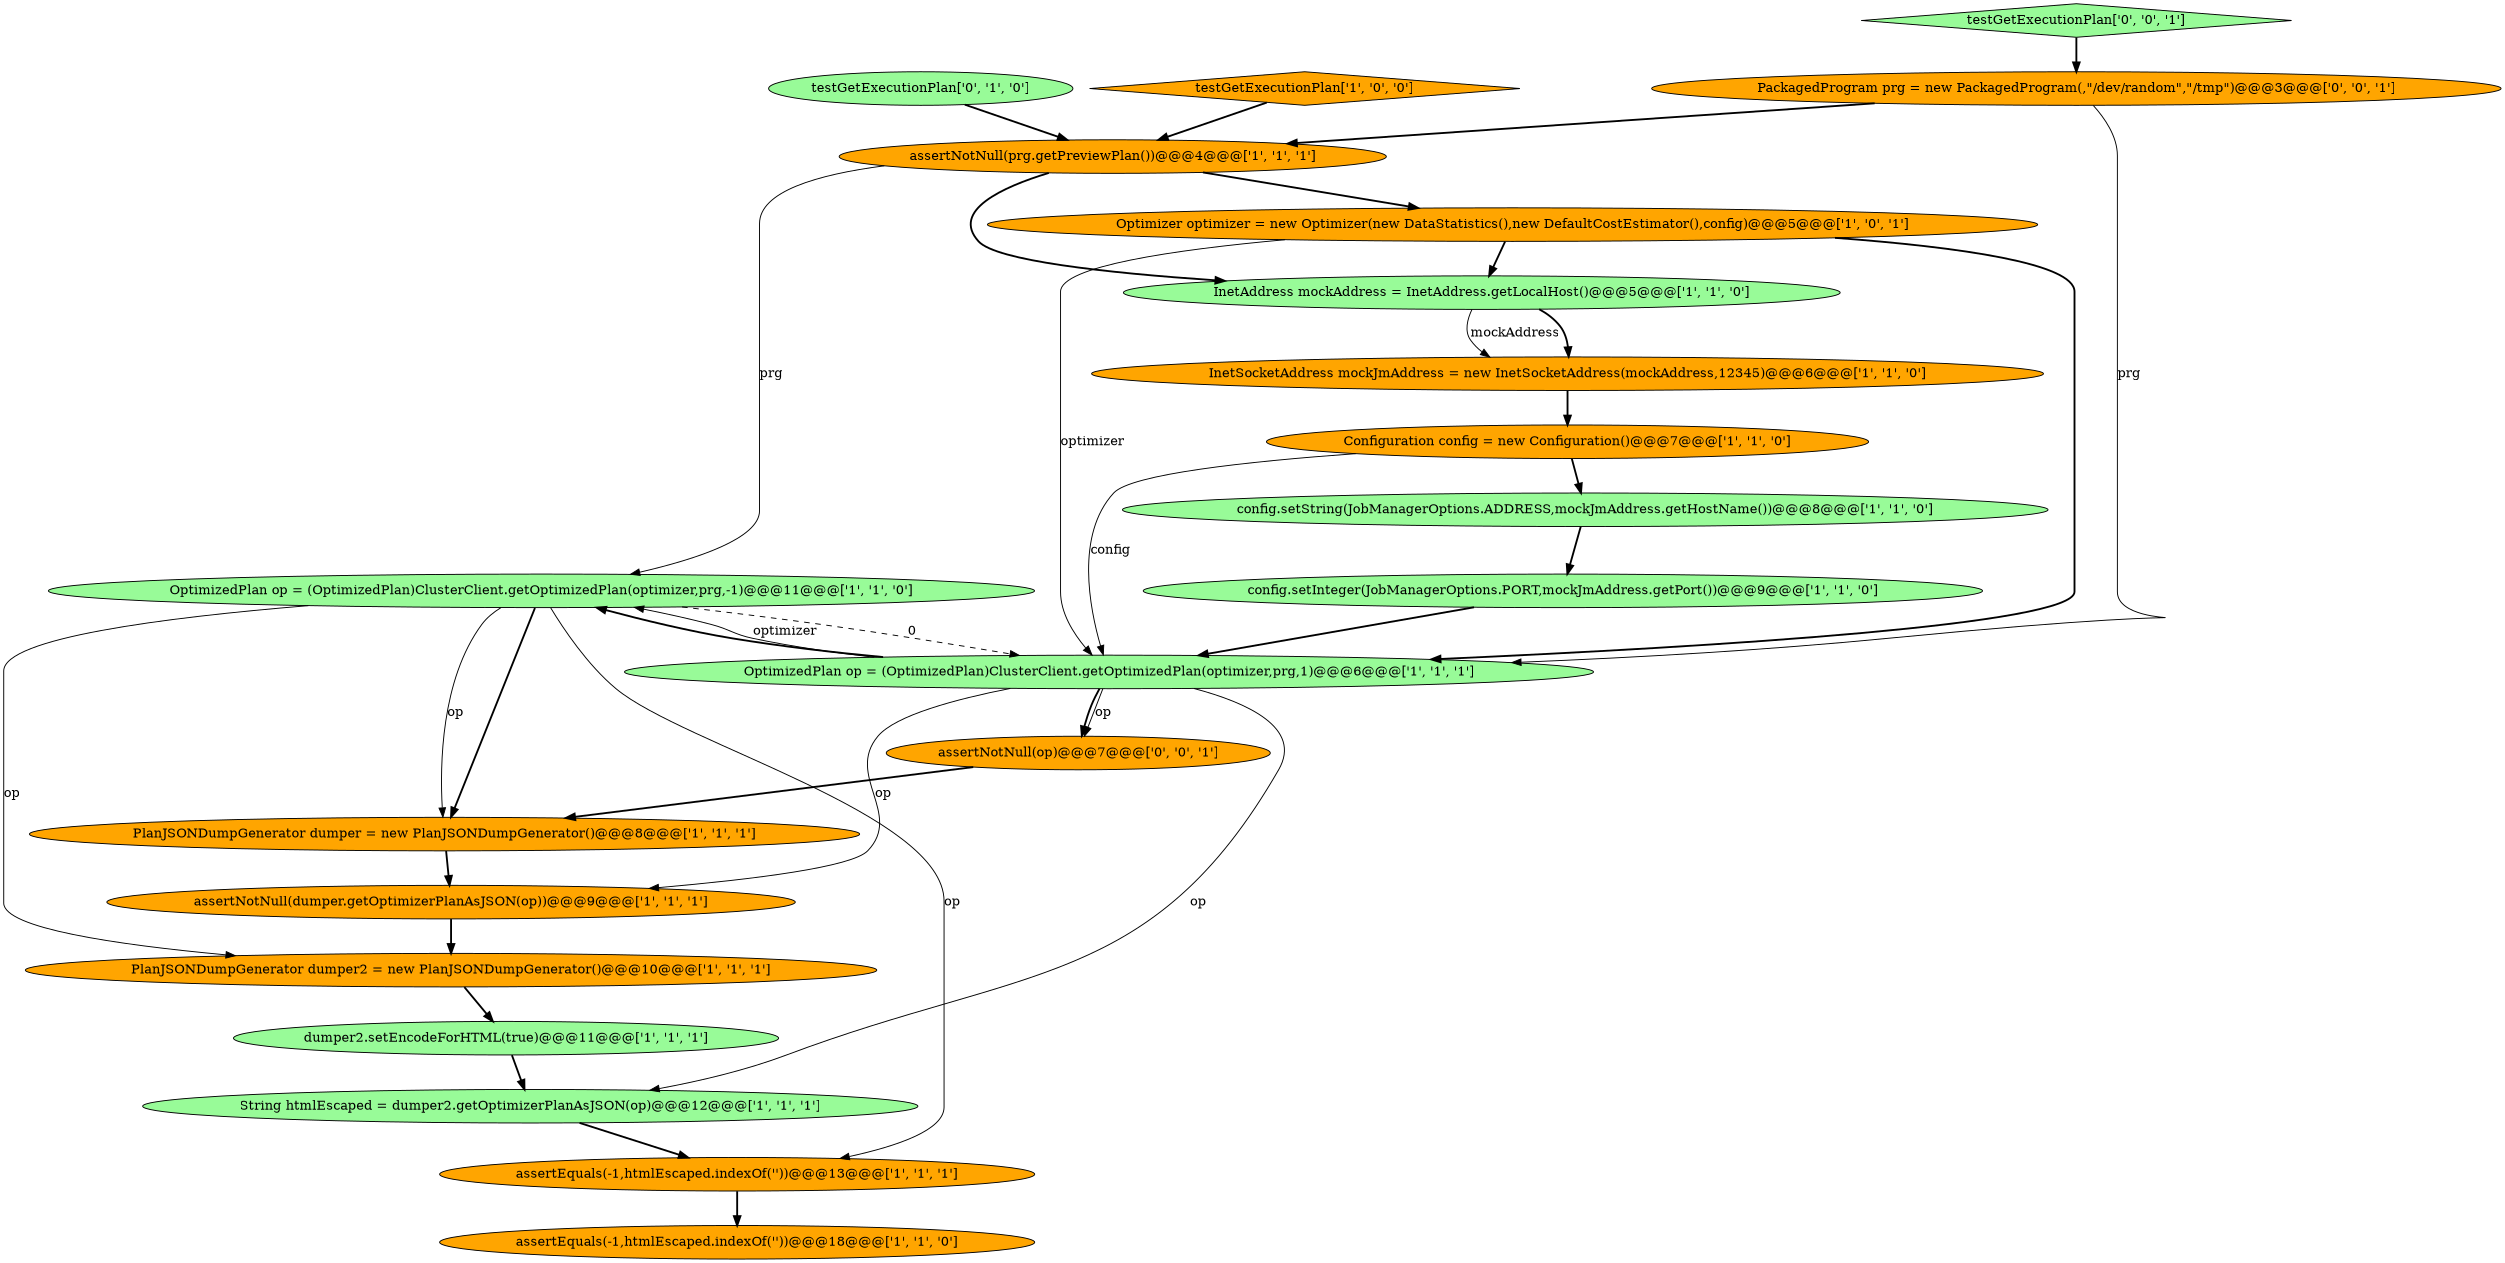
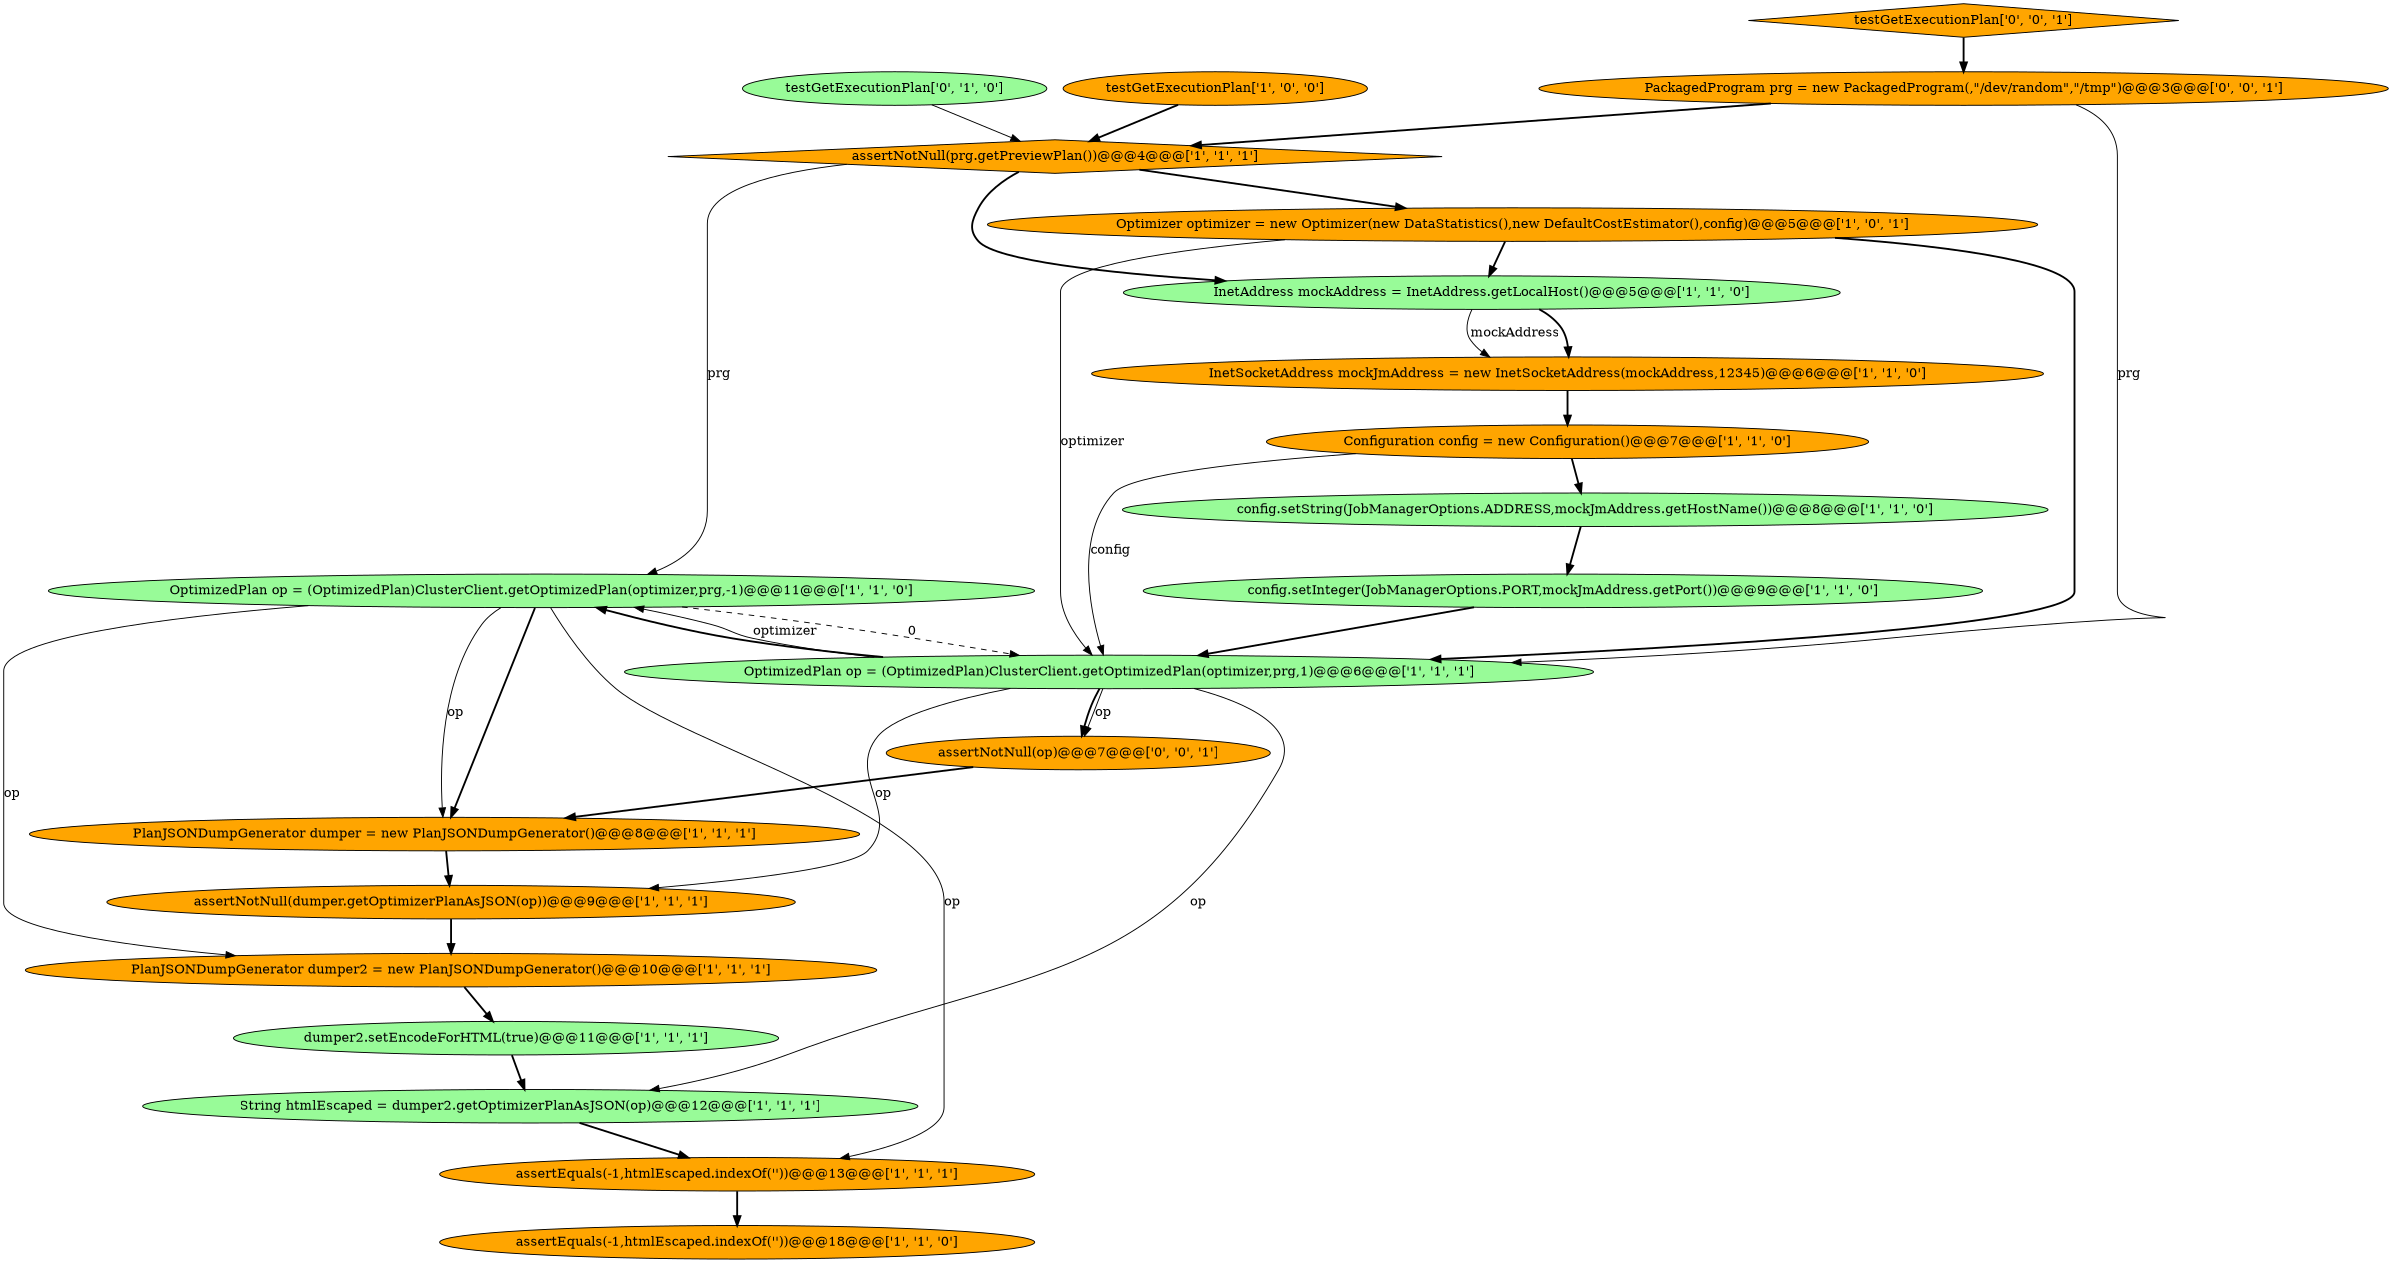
node "testGetExecutionPlan['0', '0', '1']": fillcolor palegreen -> orange
node "testGetExecutionPlan['1', '0', '0']": shape diamond -> ellipse
edge "testGetExecutionPlan['0', '1', '0']" -> "assertNotNull(prg.getPreviewPlan())@@@4@@@['1', '1', '1']": style bold -> solid
node "assertNotNull(prg.getPreviewPlan())@@@4@@@['1', '1', '1']": shape ellipse -> diamond
